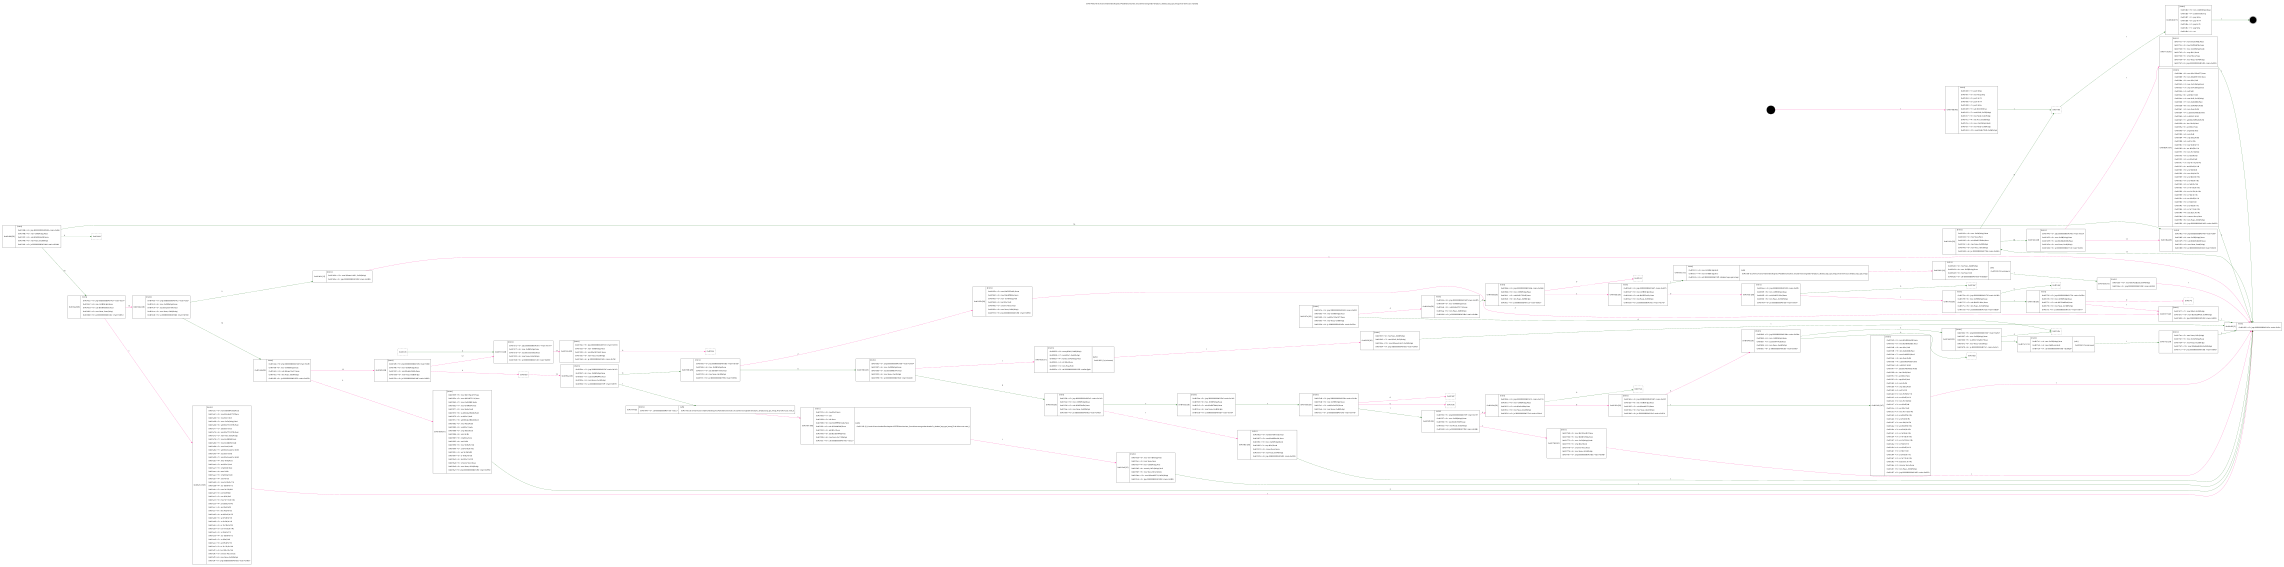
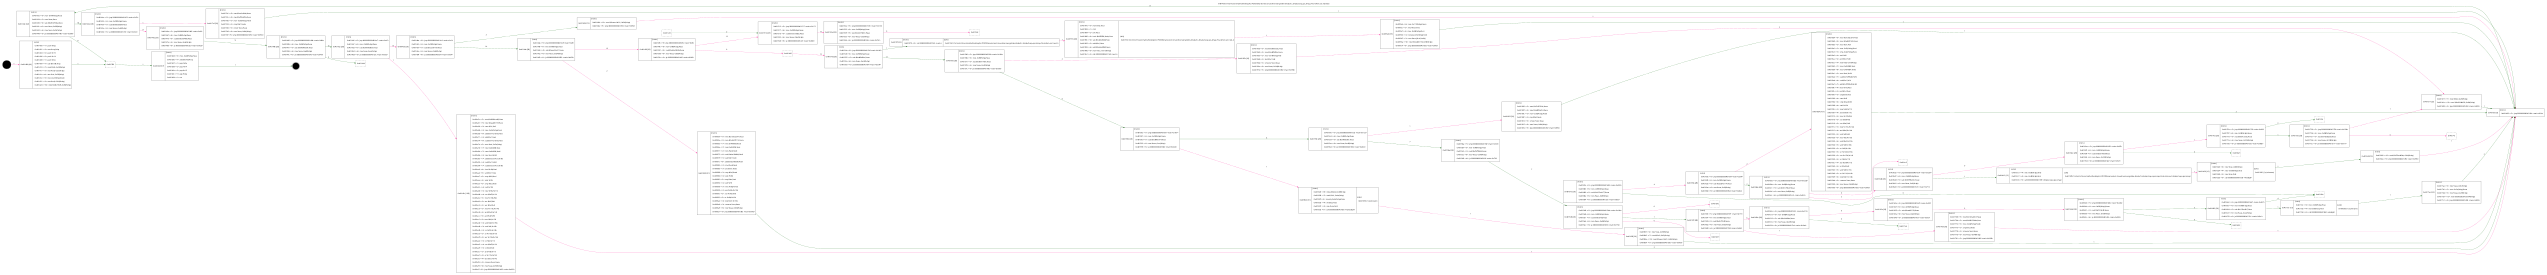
edge "0x40169a [28]" -> "0x4018b4 [167]": added, label "2"
edge "0x401486 [28]" -> "0x40146a [28]": reversed
node "0x4019c9 [147]": removed
